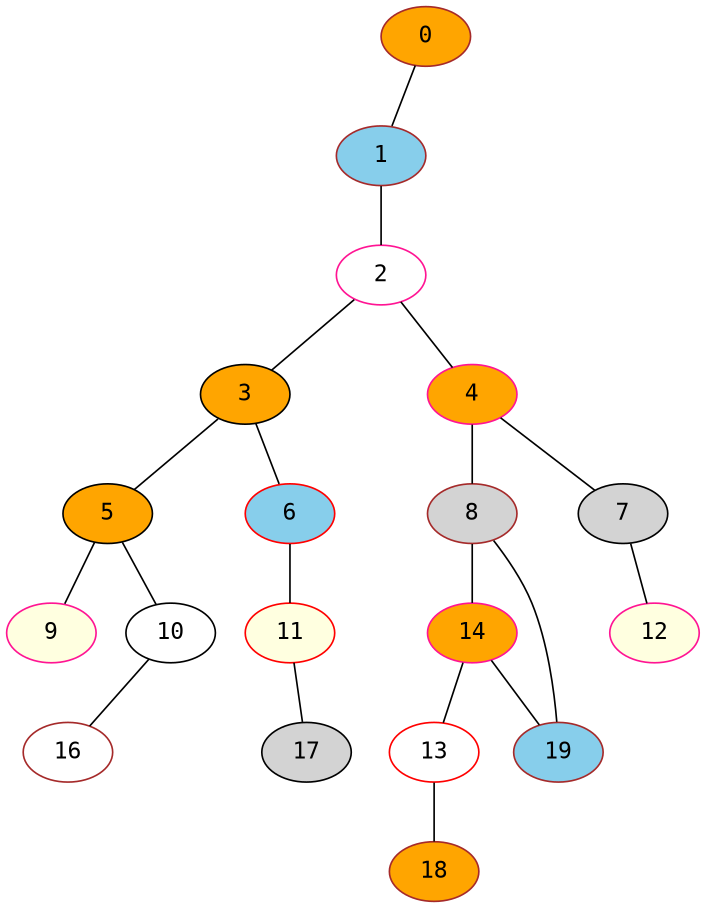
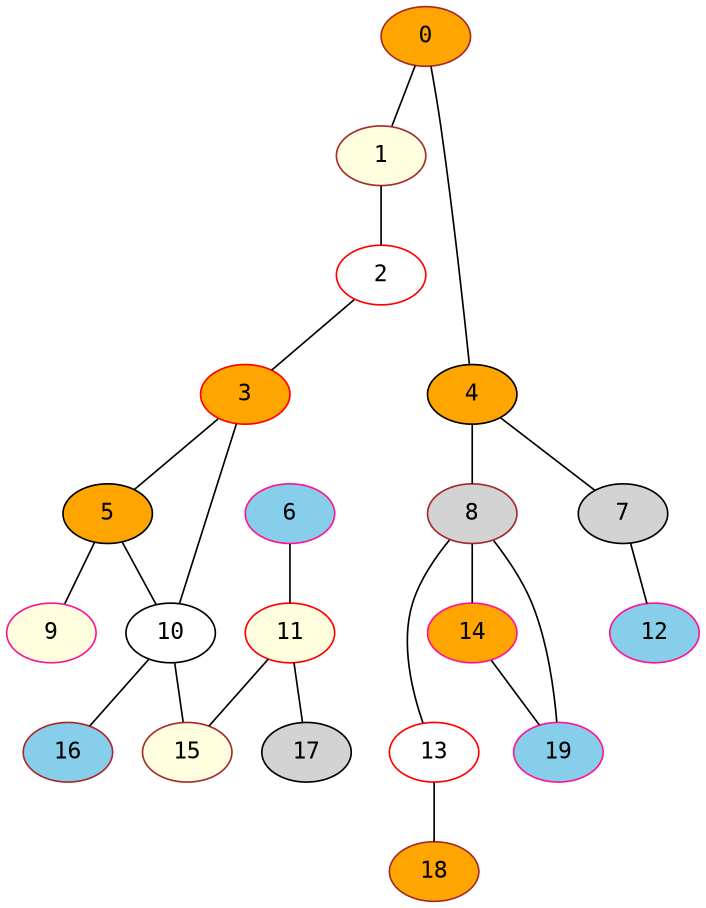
node "1": fillcolor skyblue -> lightyellow
node "2": color deeppink -> red
edge "2" -- "4": now "0" -- "4"
node "3": color black -> red
node "4": color deeppink -> black
edge "3" -- "6": now "3" -- "10"
node "6": color red -> deeppink
node "12": fillcolor lightyellow -> skyblue
edge "14" -- "13": now "8" -- "13"
node "16": fillcolor white -> skyblue
node "15": added
node "19": color brown -> deeppink
